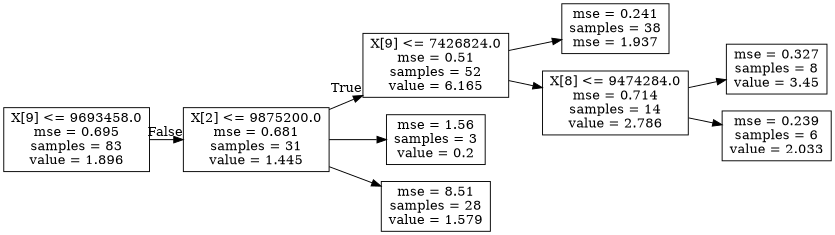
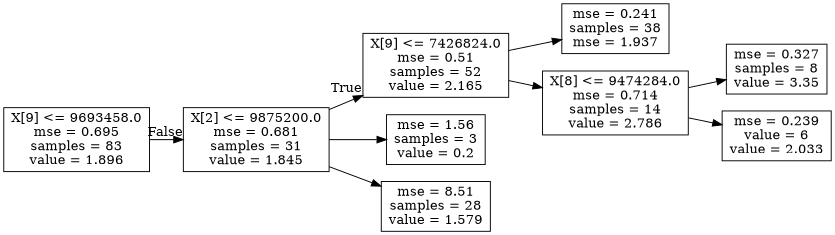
node "X[9] <= 7426824.0 mse = 0.51 samples = 52 value = 6.165": label "X[9] <= 7426824.0 mse = 0.51 samples = 52 value = 6.165" -> "X[9] <= 7426824.0 mse = 0.51 samples = 52 value = 2.165"
node "mse = 0.327 samples = 8 value = 3.45": label "mse = 0.327 samples = 8 value = 3.45" -> "mse = 0.327 samples = 8 value = 3.35"
node "mse = 0.239 samples = 6 value = 2.033": label "mse = 0.239 samples = 6 value = 2.033" -> "mse = 0.239 value = 6 value = 2.033"
node "X[2] <= 9875200.0 mse = 0.681 samples = 31 value = 1.445": label "X[2] <= 9875200.0 mse = 0.681 samples = 31 value = 1.445" -> "X[2] <= 9875200.0 mse = 0.681 samples = 31 value = 1.845"
